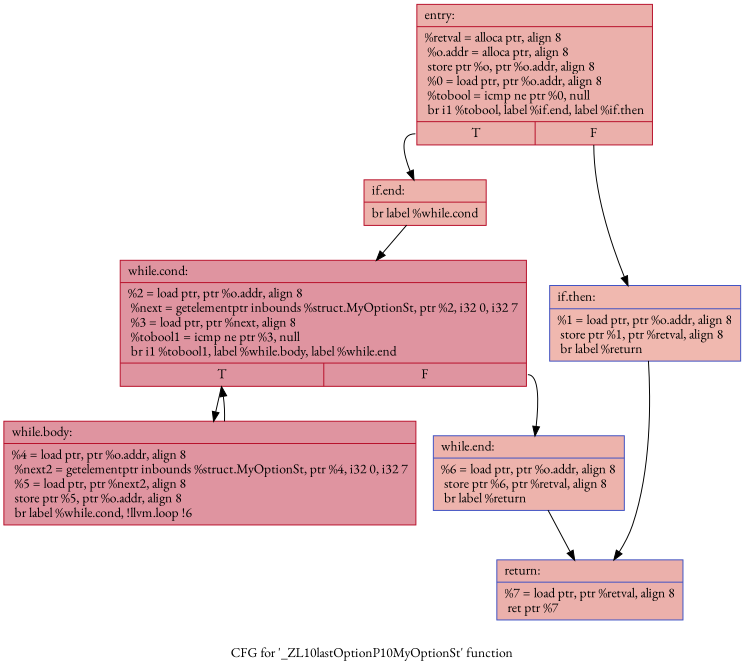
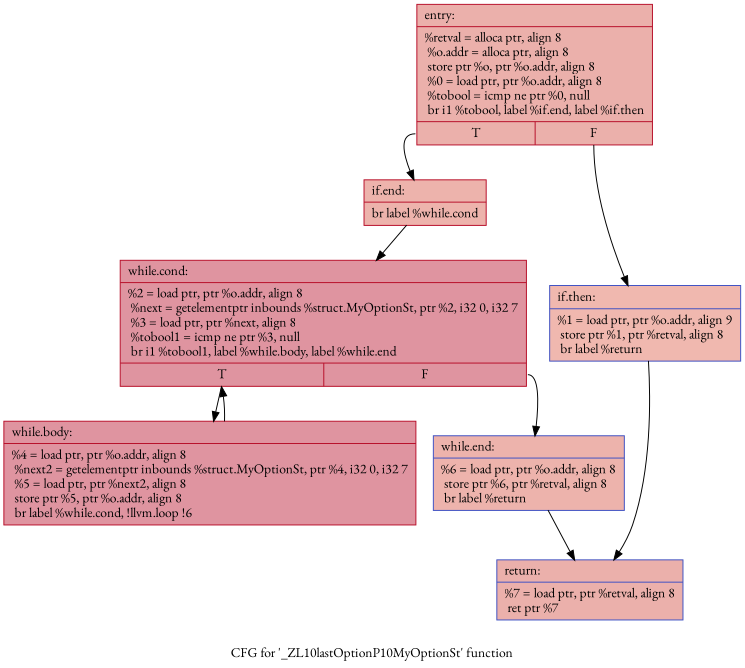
node "if.then:": text "%1 = load ptr, ptr %o.addr, align 8" -> "%1 = load ptr, ptr %o.addr, align 9"
